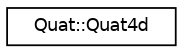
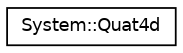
node "Quat::Quat4d": label "Quat::Quat4d" -> "System::Quat4d"
